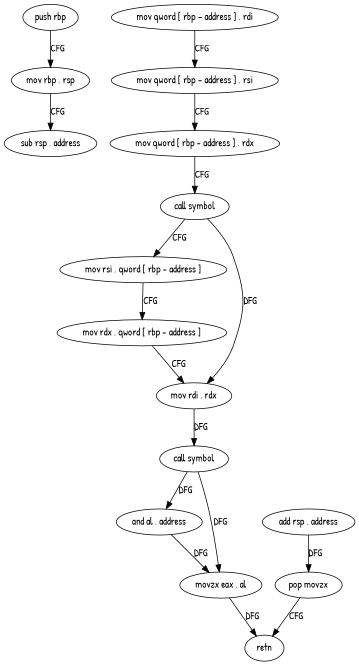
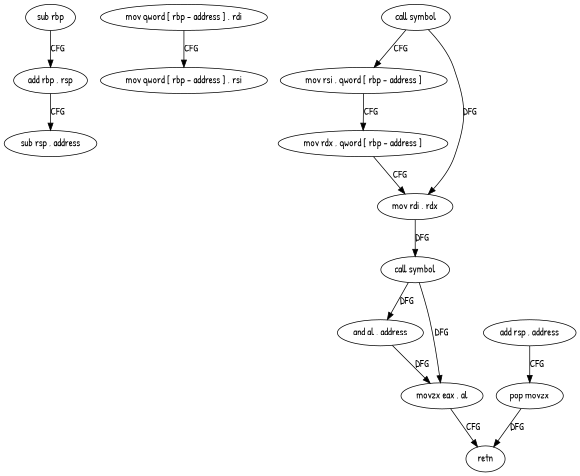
node "push rbp": label "push rbp" -> "sub rbp"
node "mov rbp , rsp": label "mov rbp , rsp" -> "add rbp , rsp"
node "mov qword [ rbp - address ] , rdx": removed
edge "add rsp , address" -> "pop movzx": label "DFG" -> "CFG"
edge "movzx eax , al" -> "retn": label "DFG" -> "CFG"
edge "pop movzx" -> "retn": label "CFG" -> "DFG"
